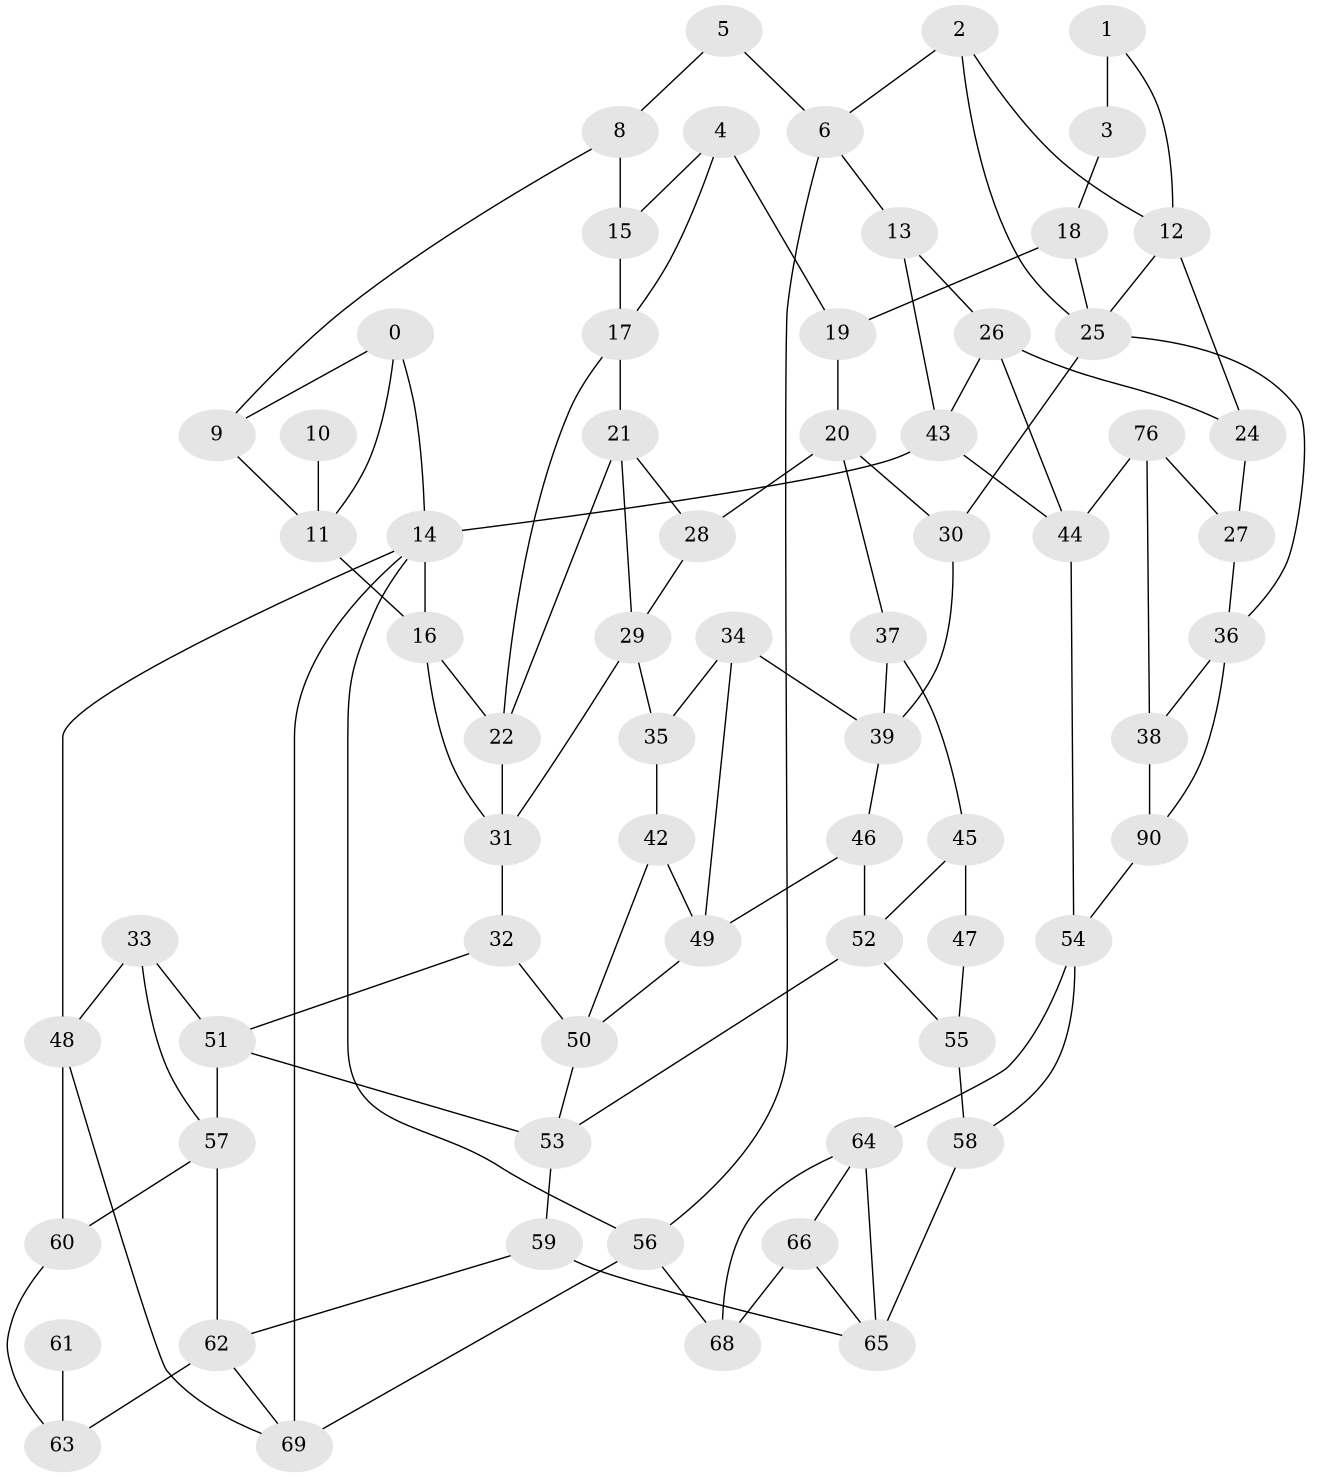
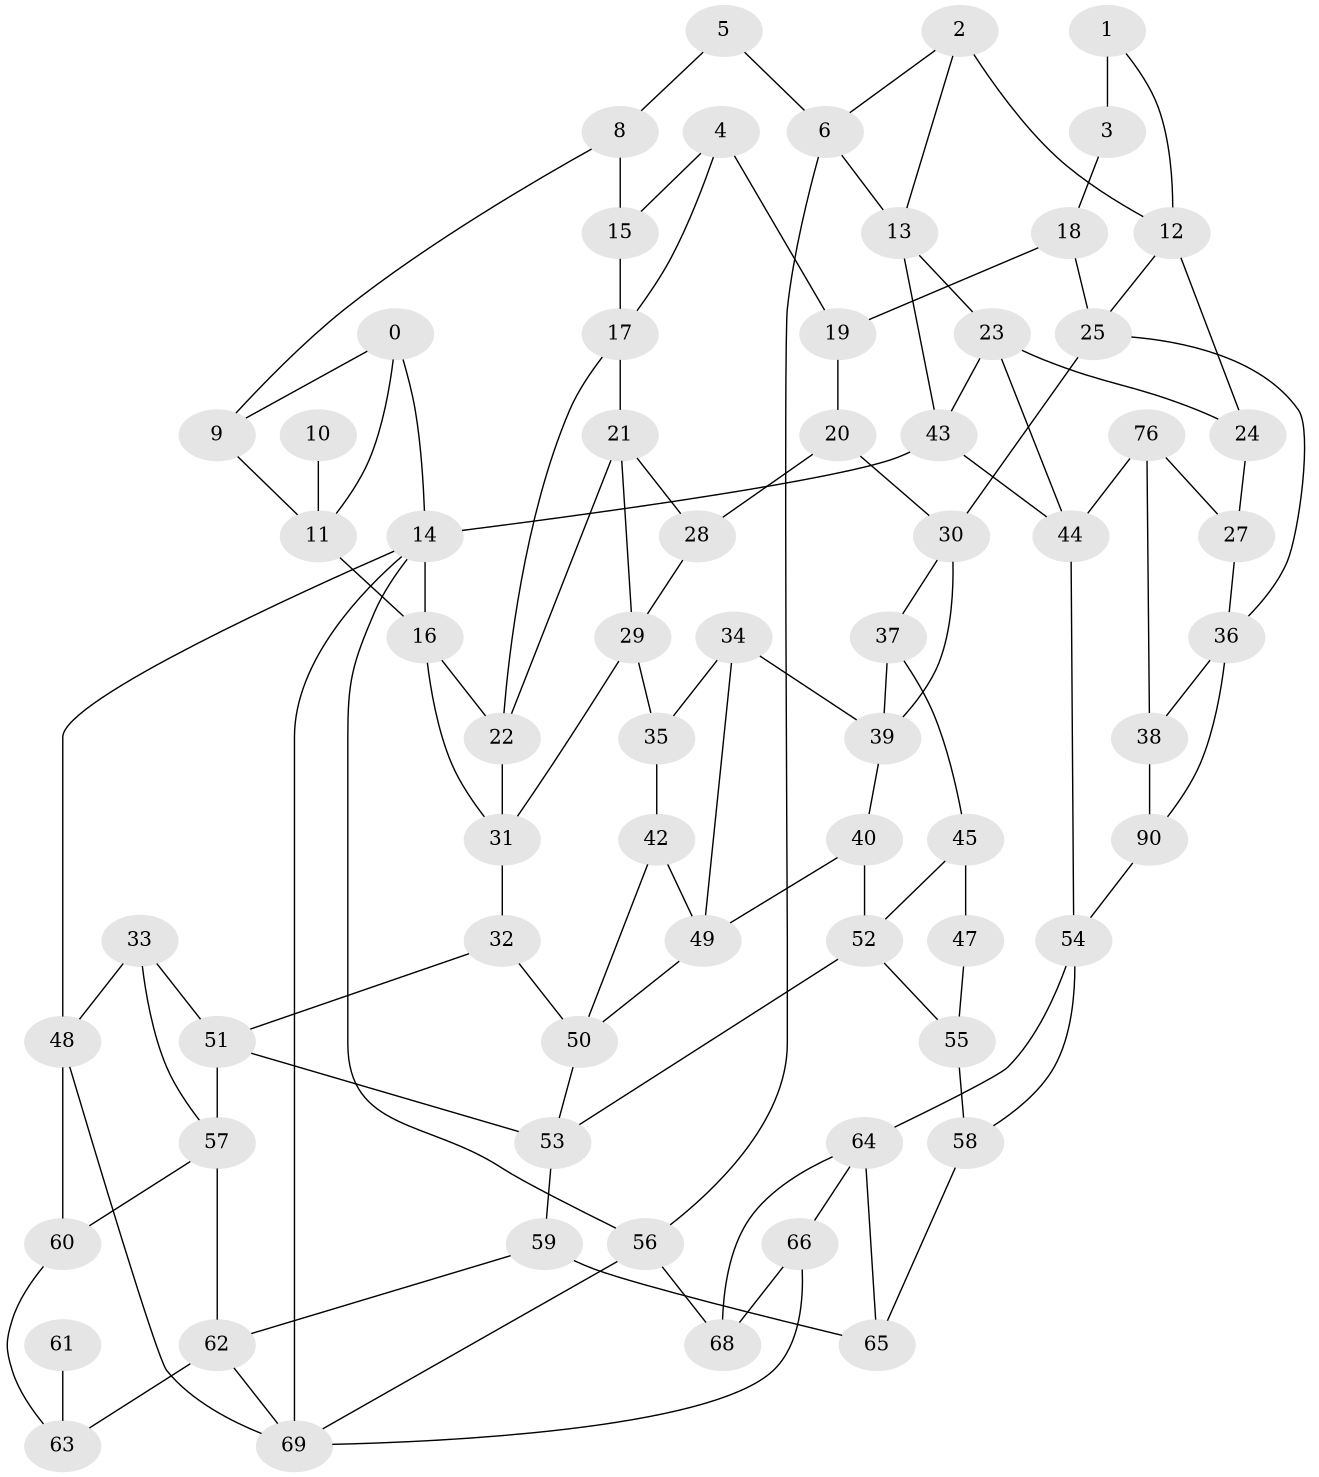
edge "2" -- "25": now "2" -- "13"
node "26": label "26" -> "23"
edge "20" -- "37": now "30" -- "37"
node "46": label "46" -> "40"
edge "66" -- "65": now "66" -- "69"
